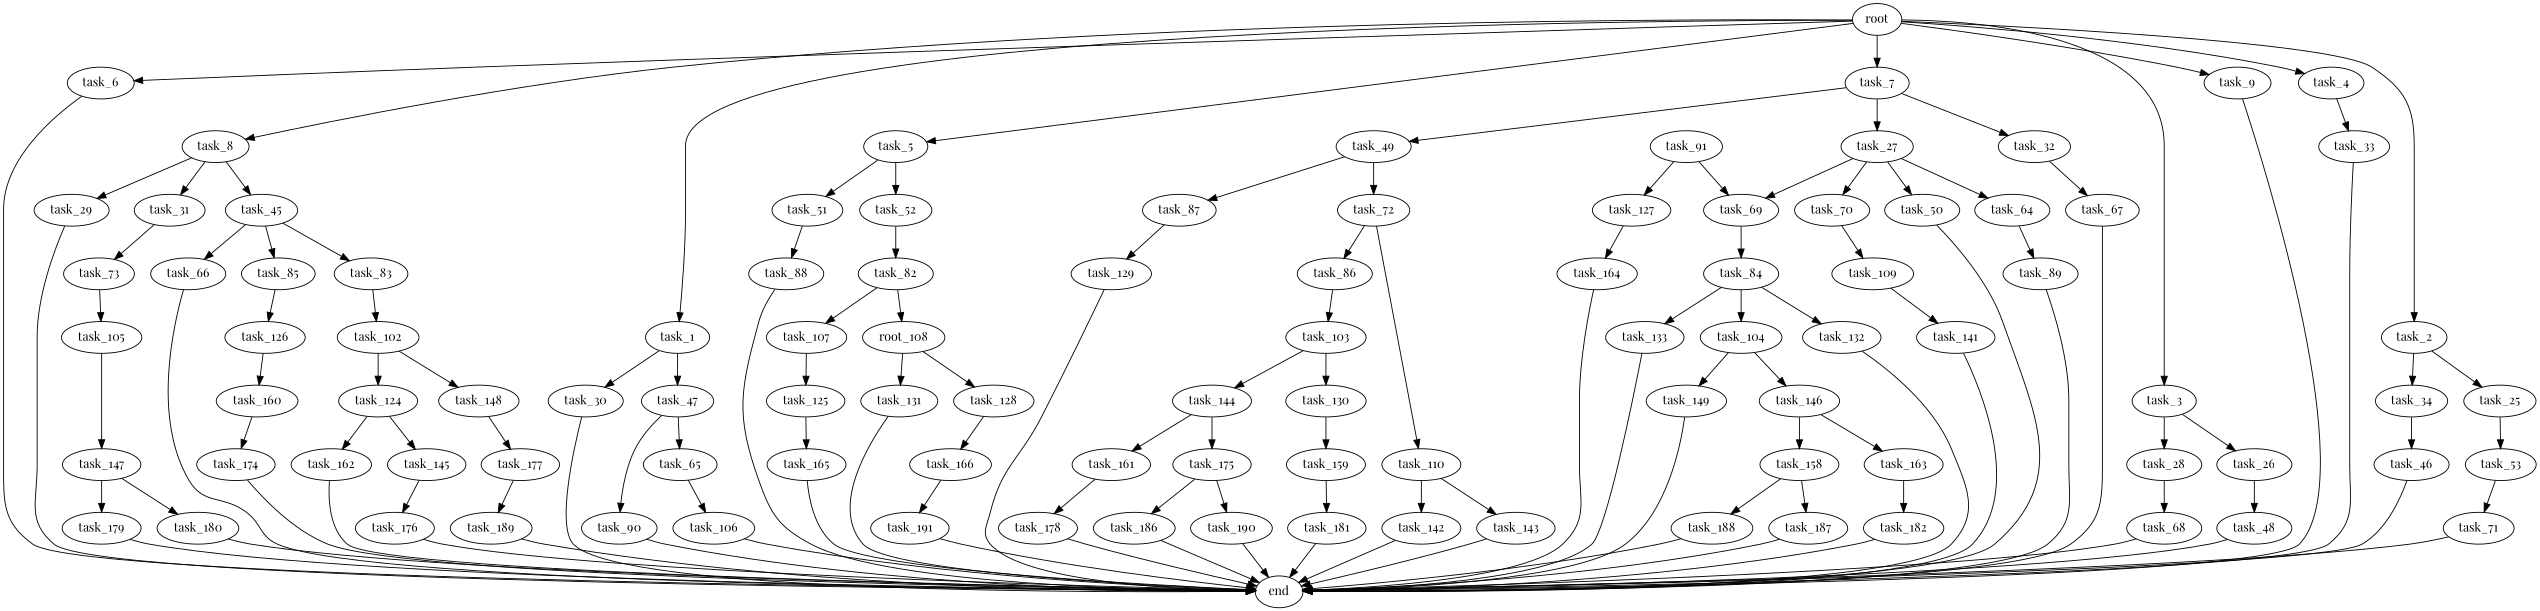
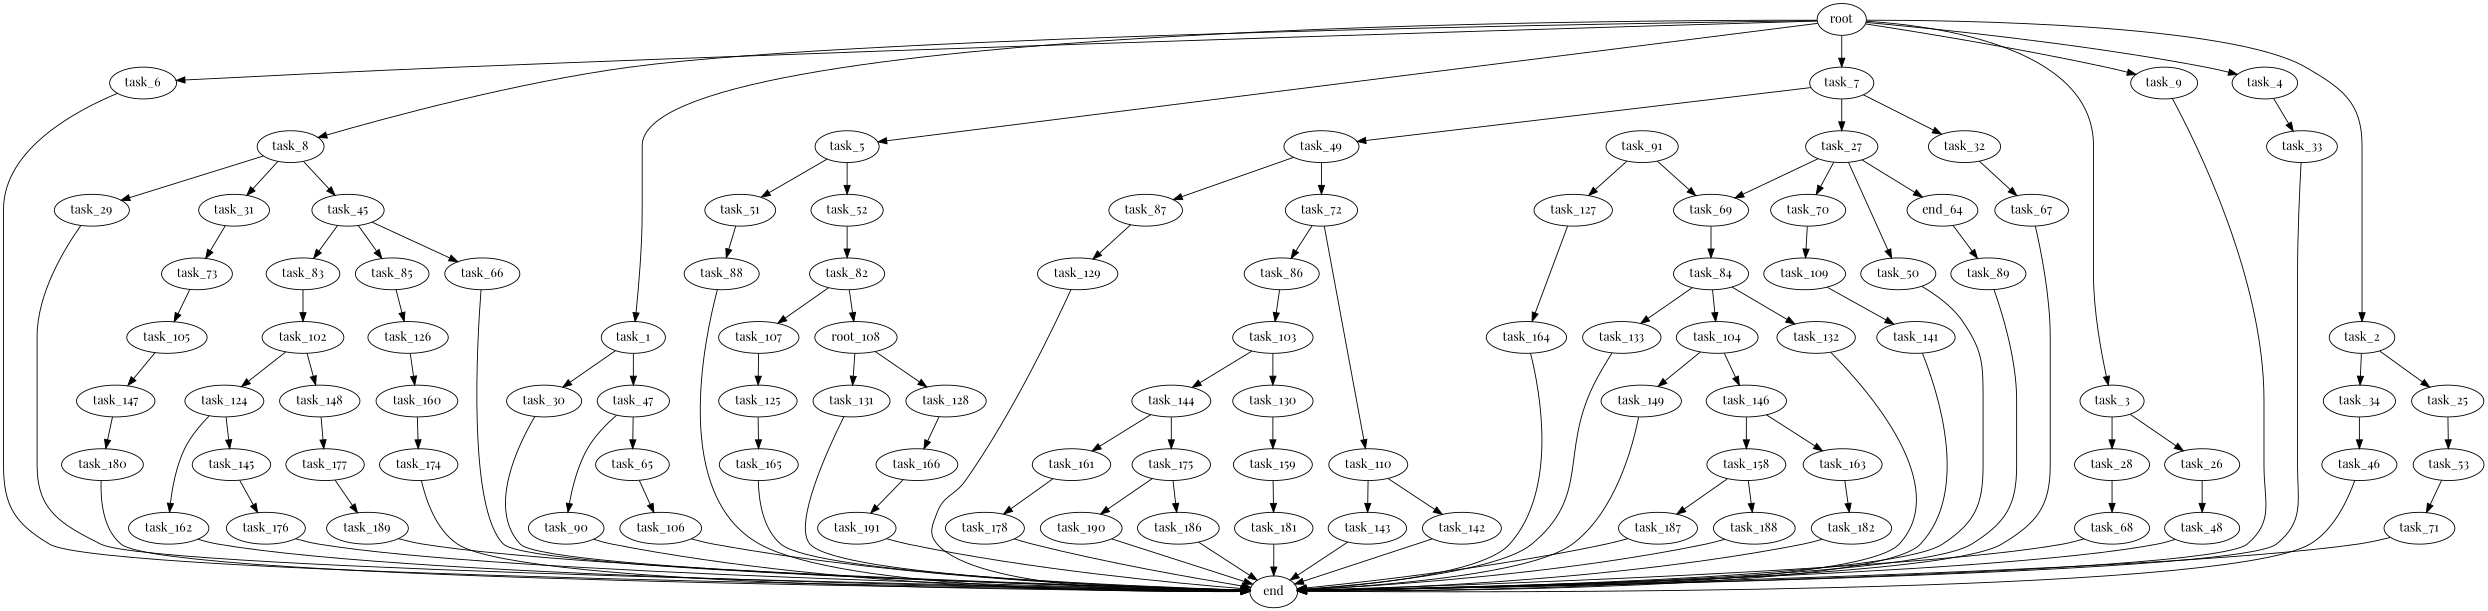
node "task_64": label "task_64" -> "end_64"
node "task_179": removed
